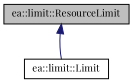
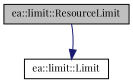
edge "ea::limit::Limit" -> "ea::limit::ResourceLimit": reversed
